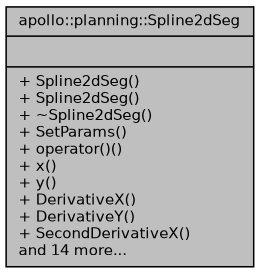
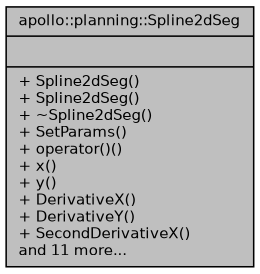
node "apollo::planning::Spline2dSeg": text "and 14 more..." -> "and 11 more..."
